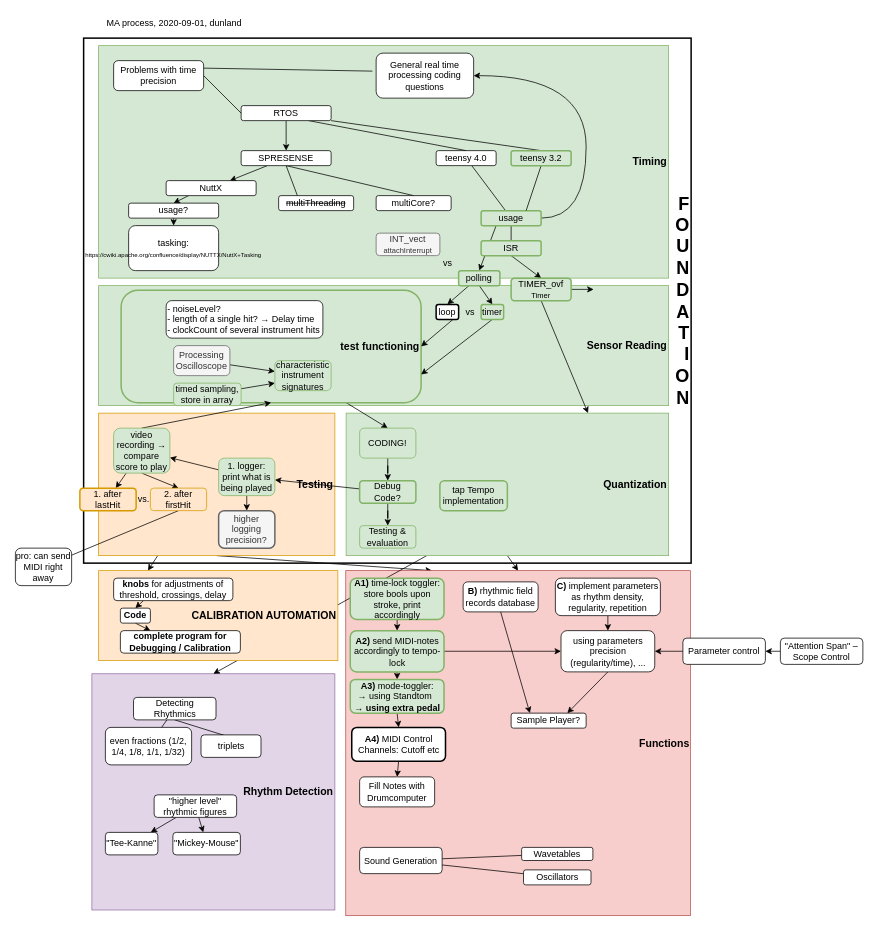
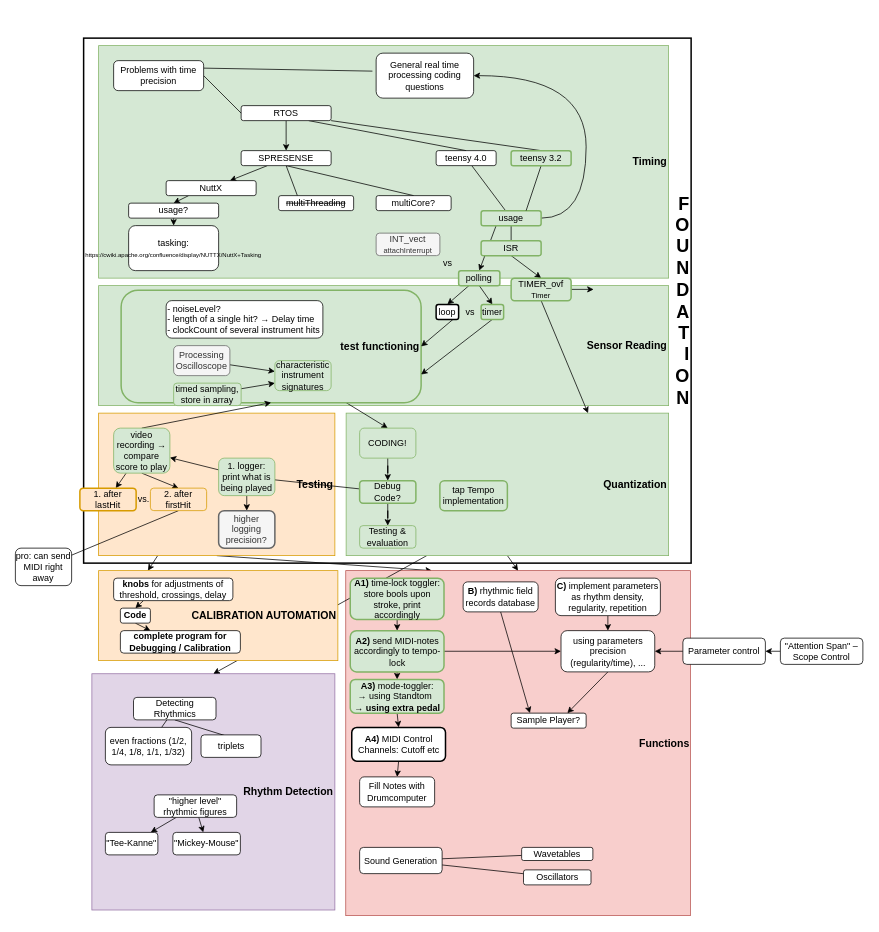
node "MA process, 2020-09-01, dunland": removed
edge "Debug Code?" -> "1. logger: print what is being played": arrowhead classic -> none
